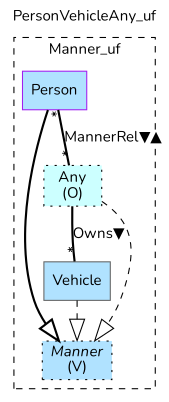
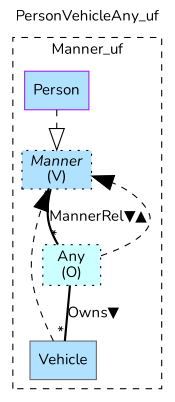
edge "Person" -- "Any": now "Manner" -- "Any"
edge "Person" -> "Manner": style bold -> dashed
edge "Any" -> "Manner": arrowhead onormal -> normal
edge "Vehicle" -> "Manner": arrowhead onormal -> normal
